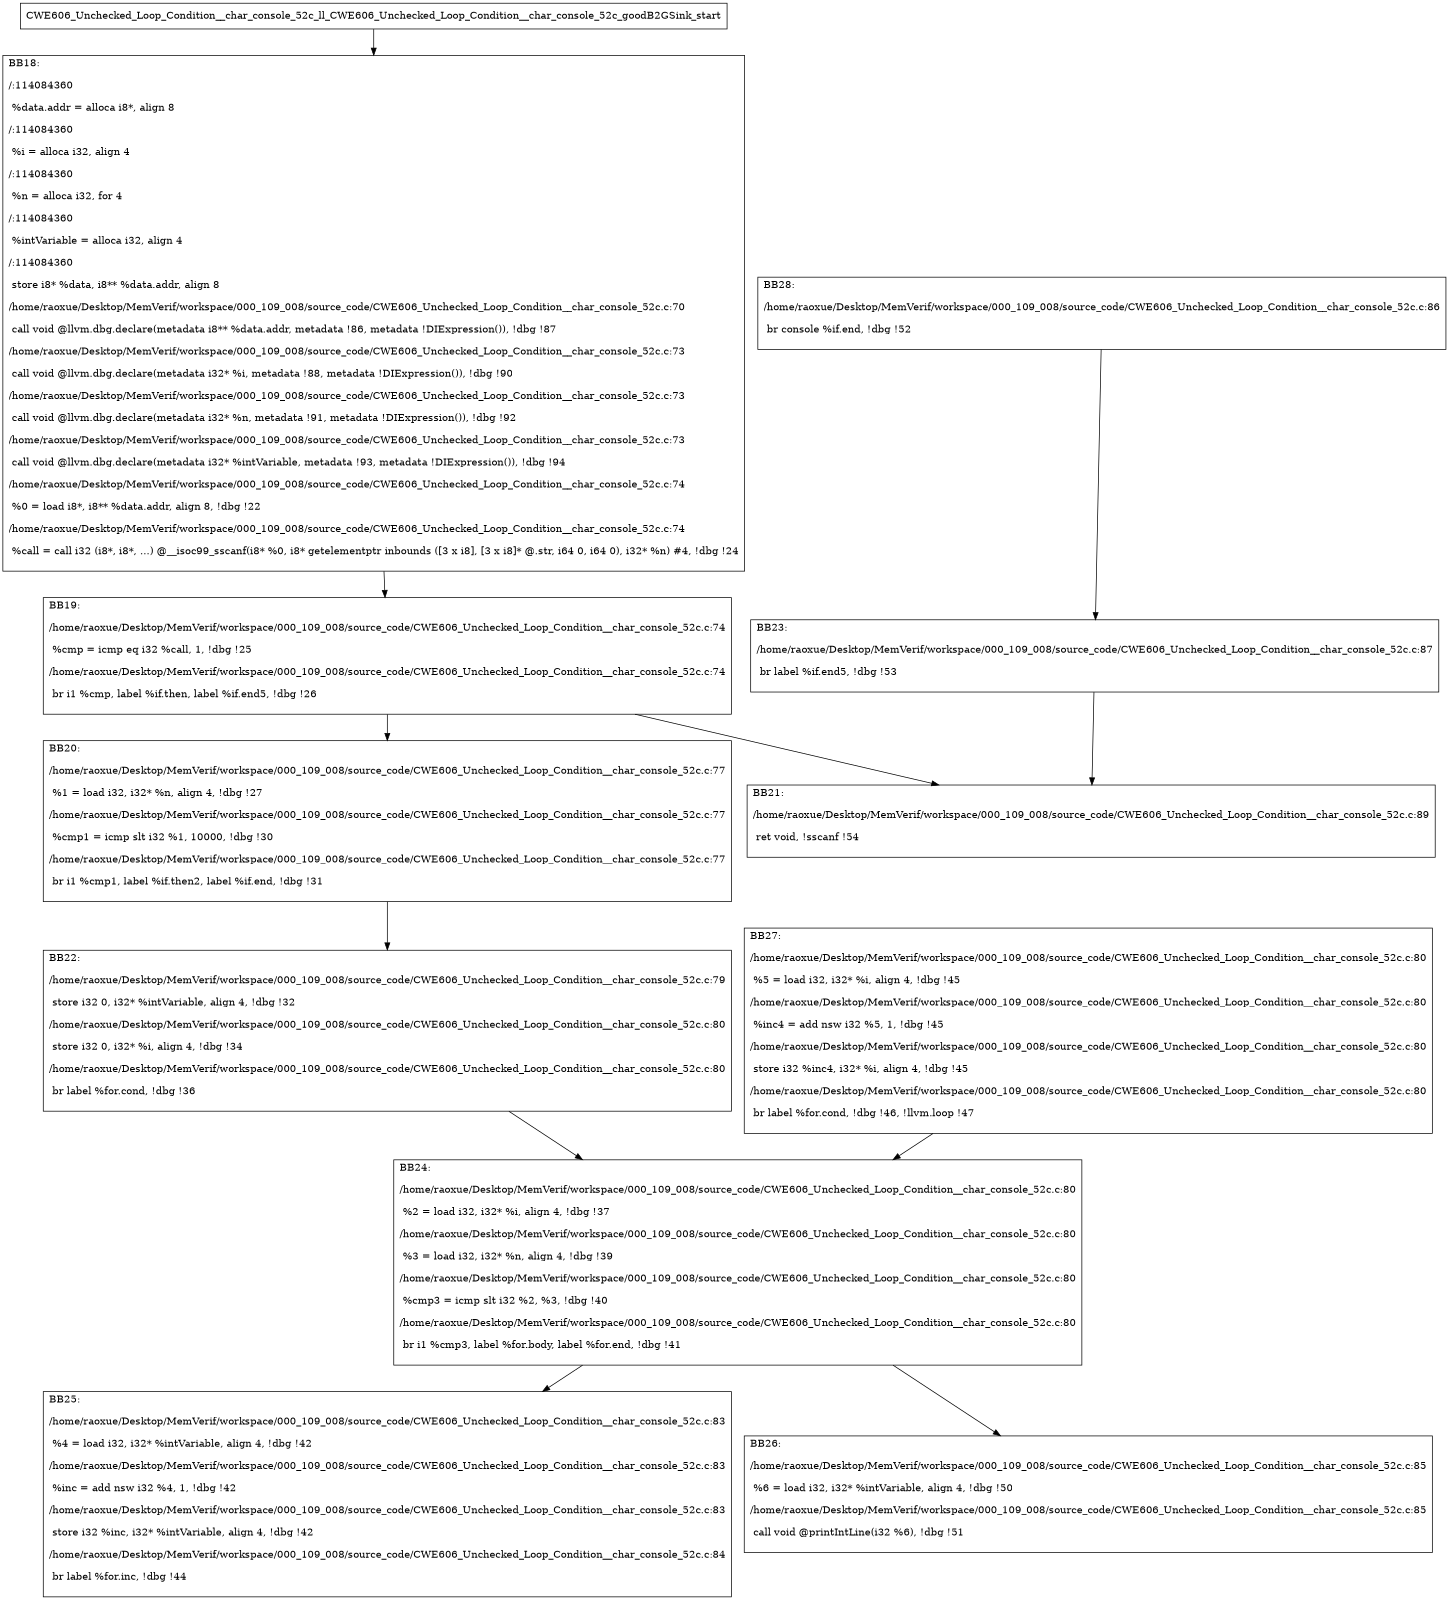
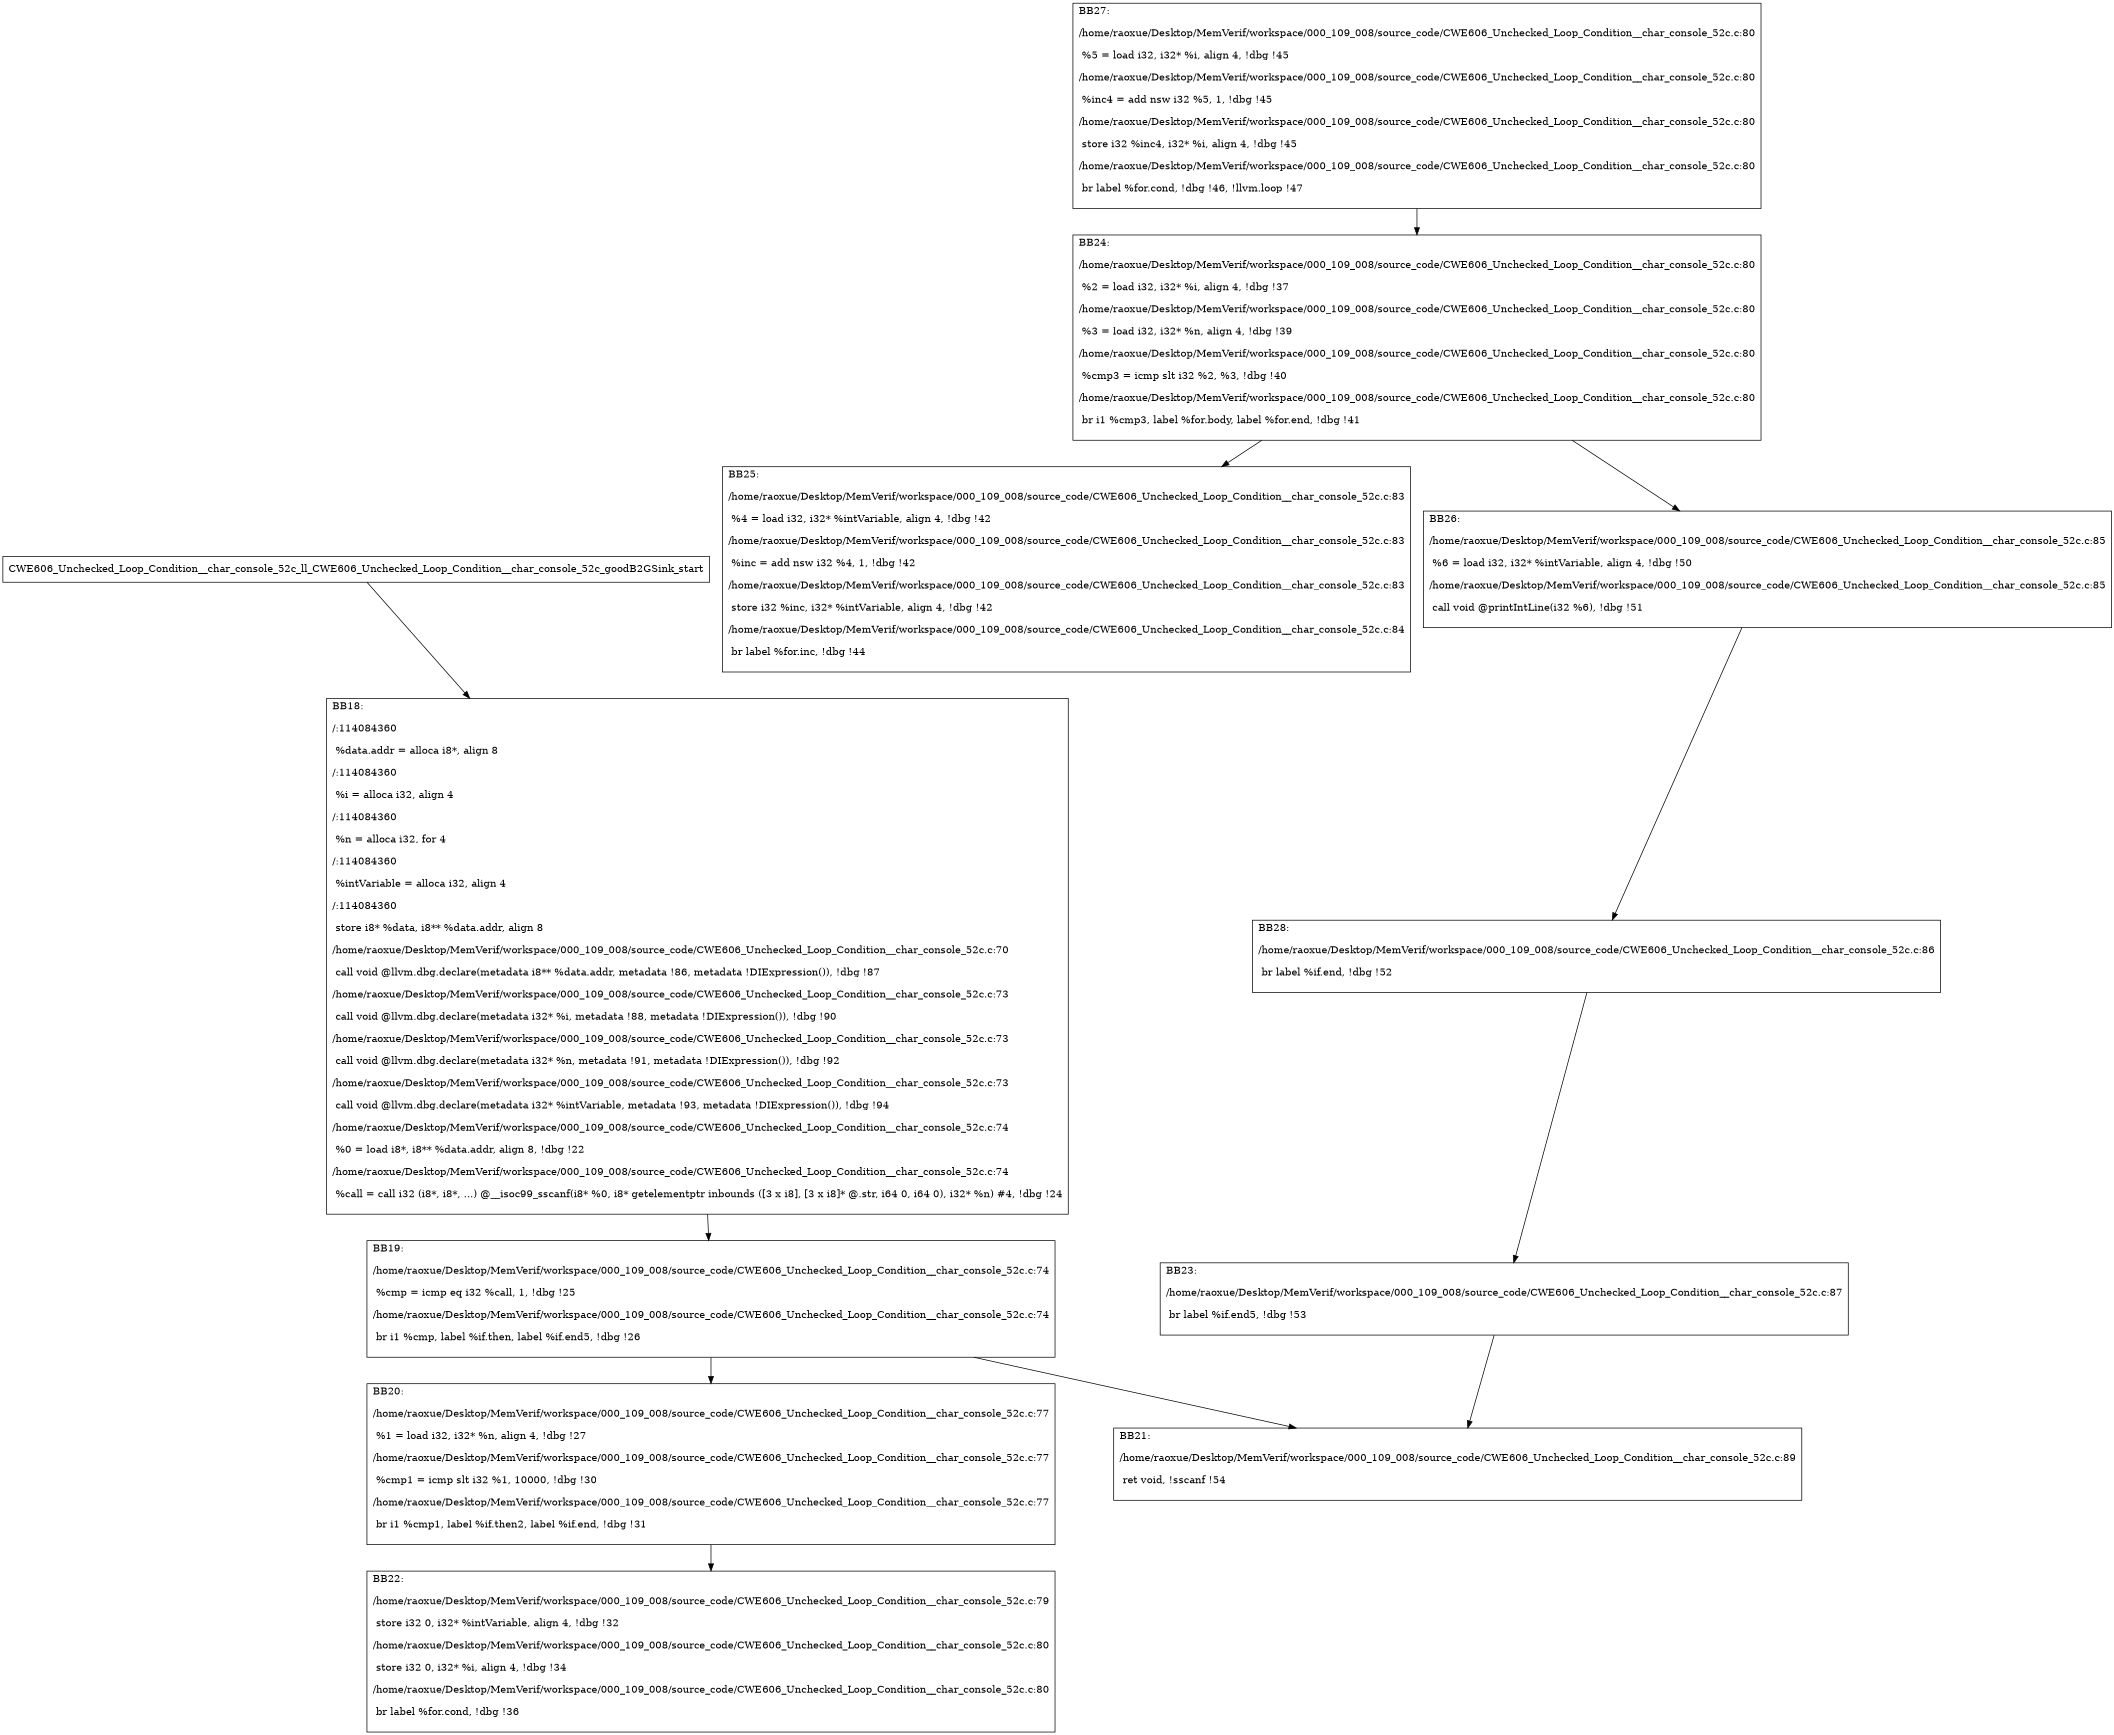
node "BB28:": text "br console %if.end, !dbg !52" -> "br label %if.end, !dbg !52"
edge "BB26:" -> "BB28:": added
edge "BB22:" -> "BB24:": removed
